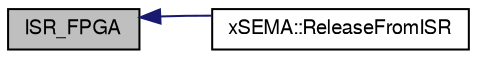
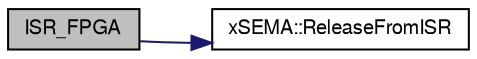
edge "xSEMA::ReleaseFromISR" -> "ISR_FPGA": reversed
